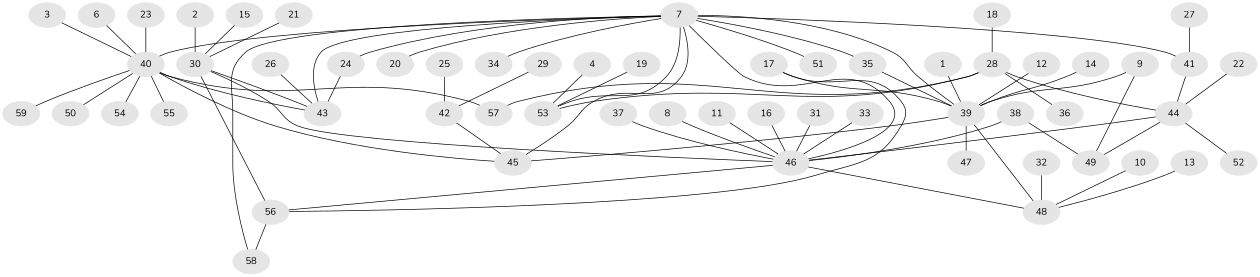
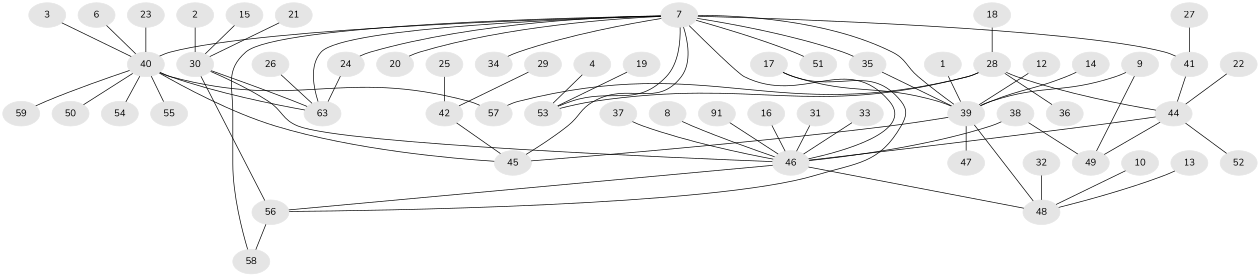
node "43": label "43" -> "63"
node "11": label "11" -> "91"
